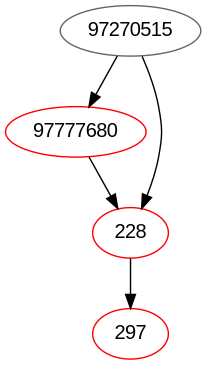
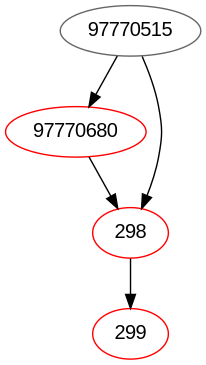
node "97270515": label "97270515" -> "97770515"
node "97777680": label "97777680" -> "97770680"
node "228": label "228" -> "298"
node "297": label "297" -> "299"
